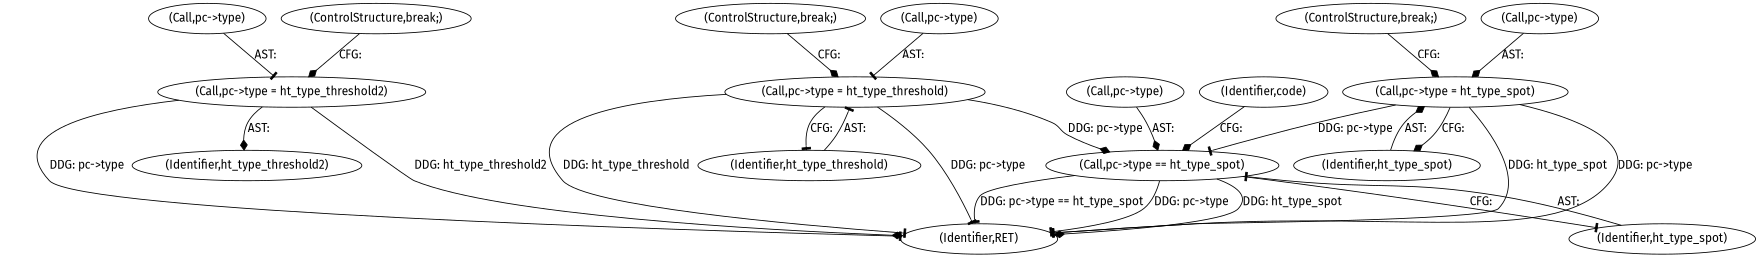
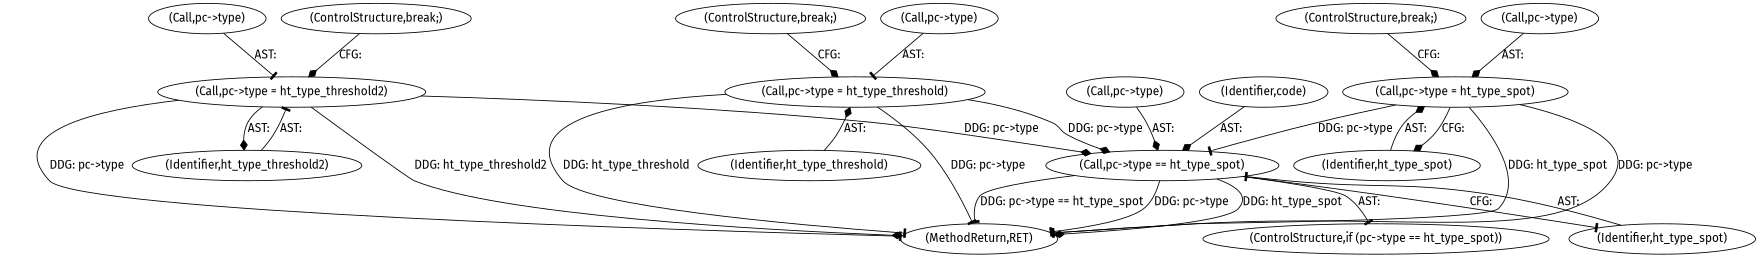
edge "(Call,pc->type = ht_type_threshold2)" -> "(Call,pc->type == ht_type_spot)": added, label "DDG: pc->type"
edge "(Call,pc->type = ht_type_threshold)" -> "(Identifier,ht_type_threshold)": removed, label "CFG:"
edge "(Identifier,code)" -> "(Call,pc->type == ht_type_spot)": label "CFG: " -> "AST: "
edge "(Identifier,ht_type_threshold2)" -> "(Call,pc->type = ht_type_threshold2)": added, label "AST:"
edge "(Identifier,ht_type_threshold)" -> "(Call,pc->type = ht_type_threshold)": arrowhead tee -> diamond
node "(Identifier,RET)": label "(Identifier,RET)" -> "(MethodReturn,RET)"
node "(ControlStructure,if (pc->type == ht_type_spot))": added
